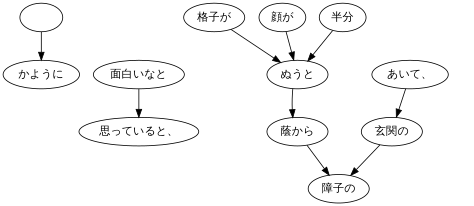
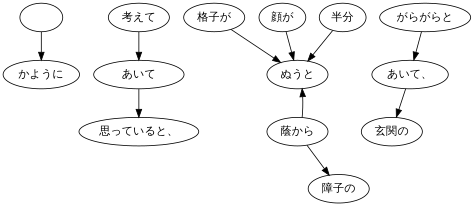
node "考えて": added
node "がらがらと": added
node "面白いなと": label "面白いなと" -> "あいて"
edge "ぬうと" -> "蔭から": reversed
edge "玄関の" -> "障子の": removed
